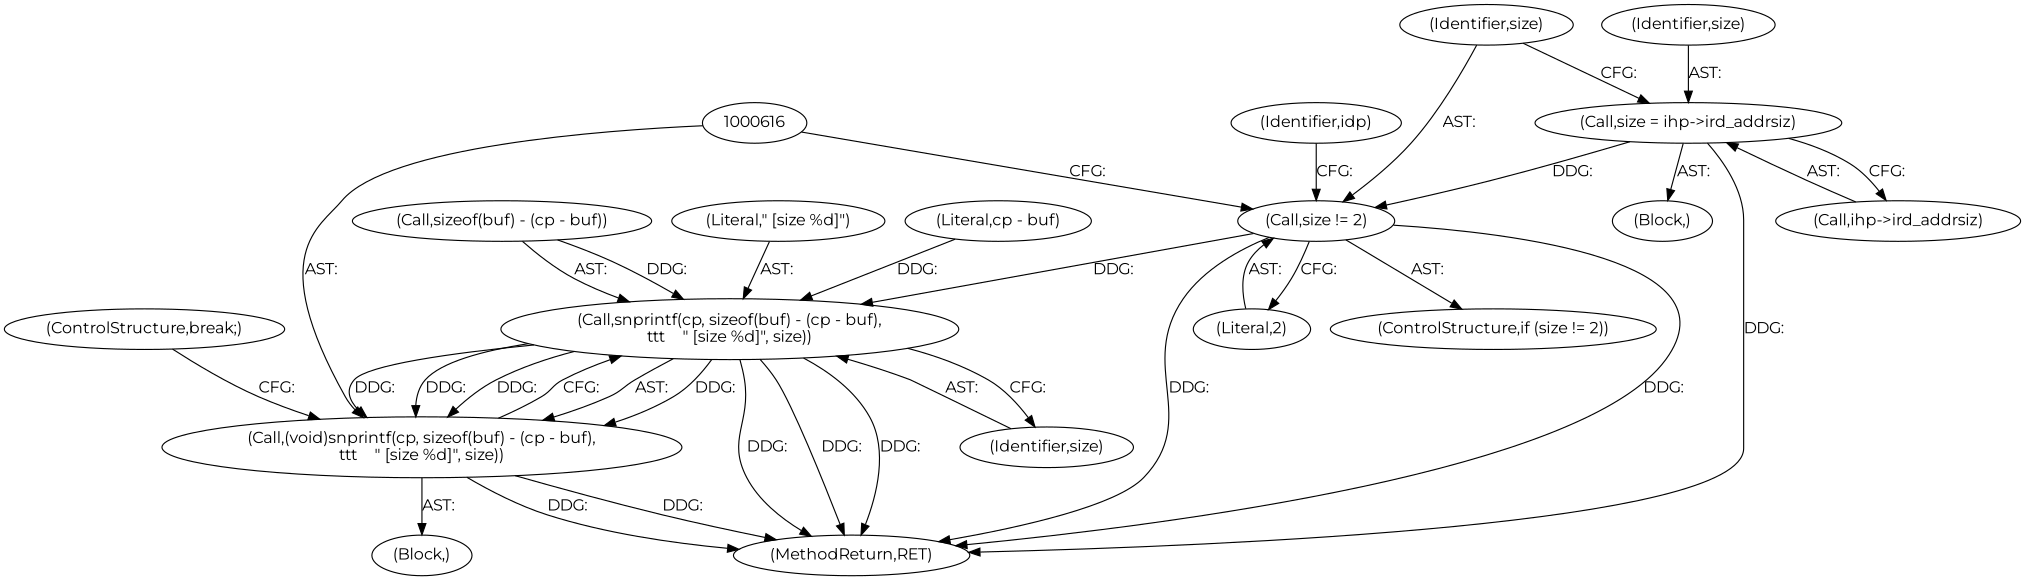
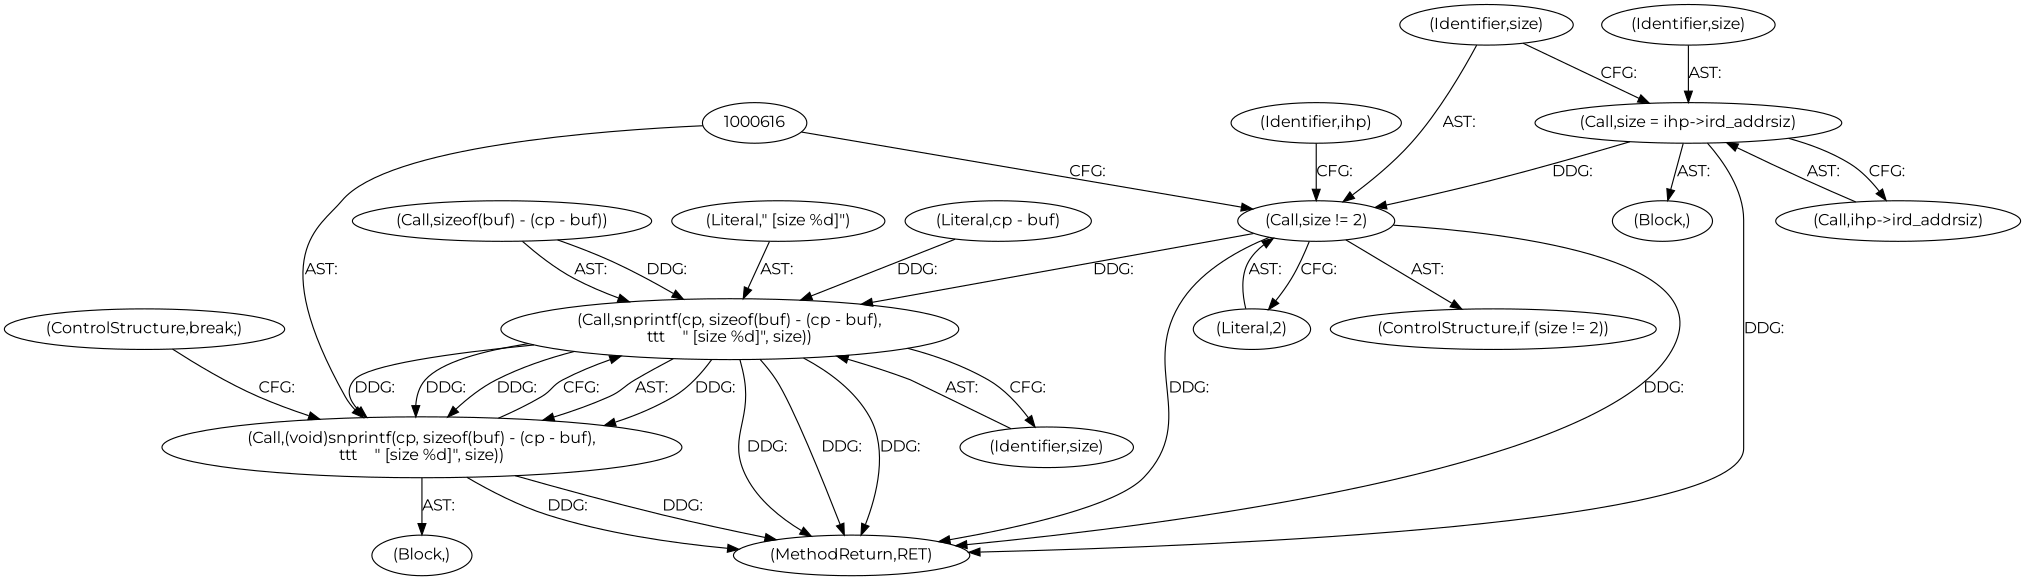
node "(Identifier,idp)": label "(Identifier,idp)" -> "(Identifier,ihp)"
